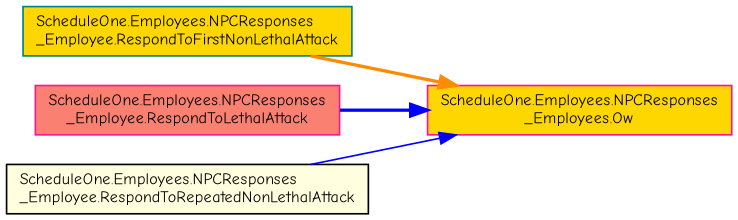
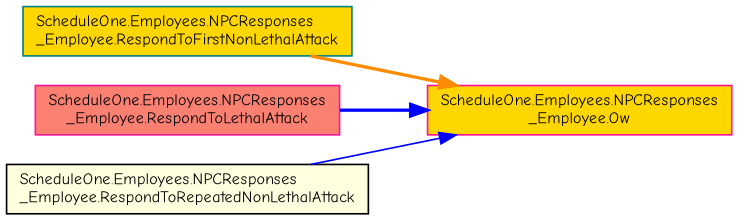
node "ScheduleOne.Employees.NPCResponses _Employees.Ow": label "ScheduleOne.Employees.NPCResponses _Employees.Ow" -> "ScheduleOne.Employees.NPCResponses _Employee.Ow"
